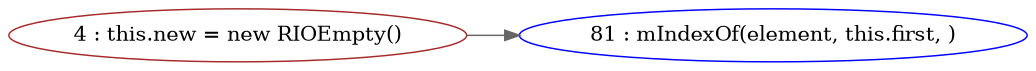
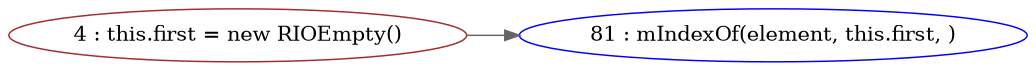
node "4 : this.new = new RIOEmpty()": label "4 : this.new = new RIOEmpty()" -> "4 : this.first = new RIOEmpty()"
